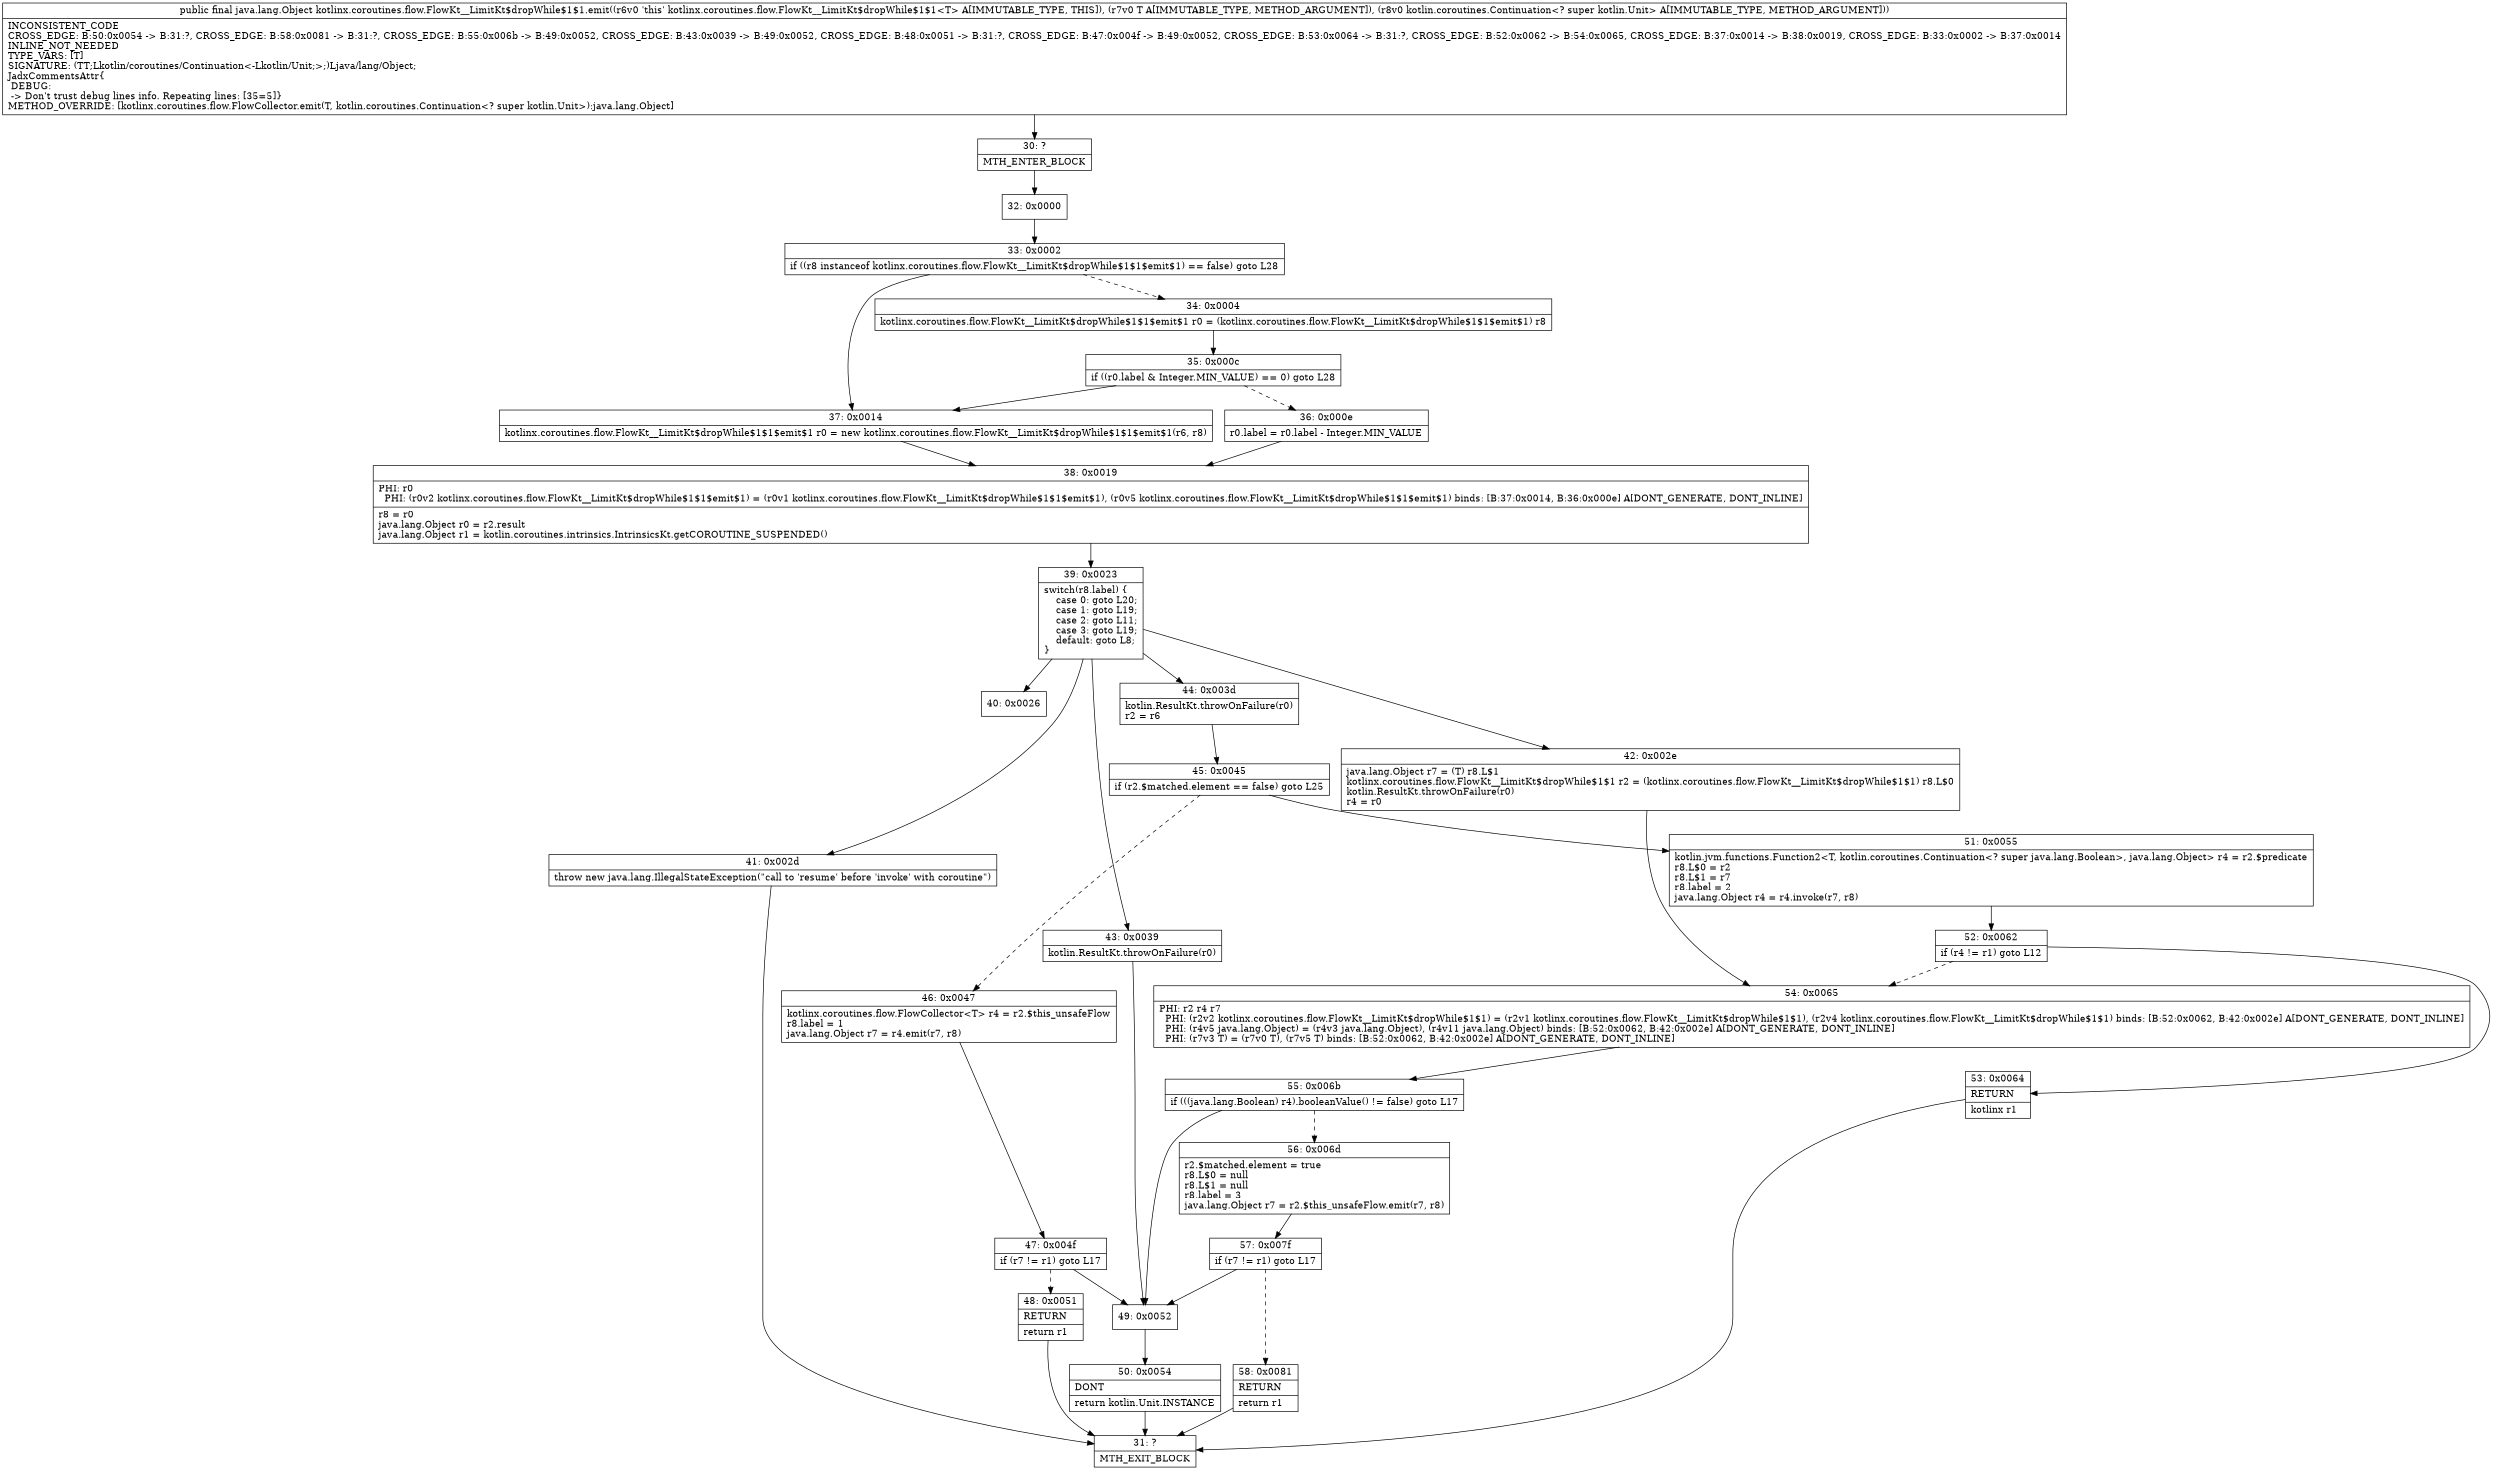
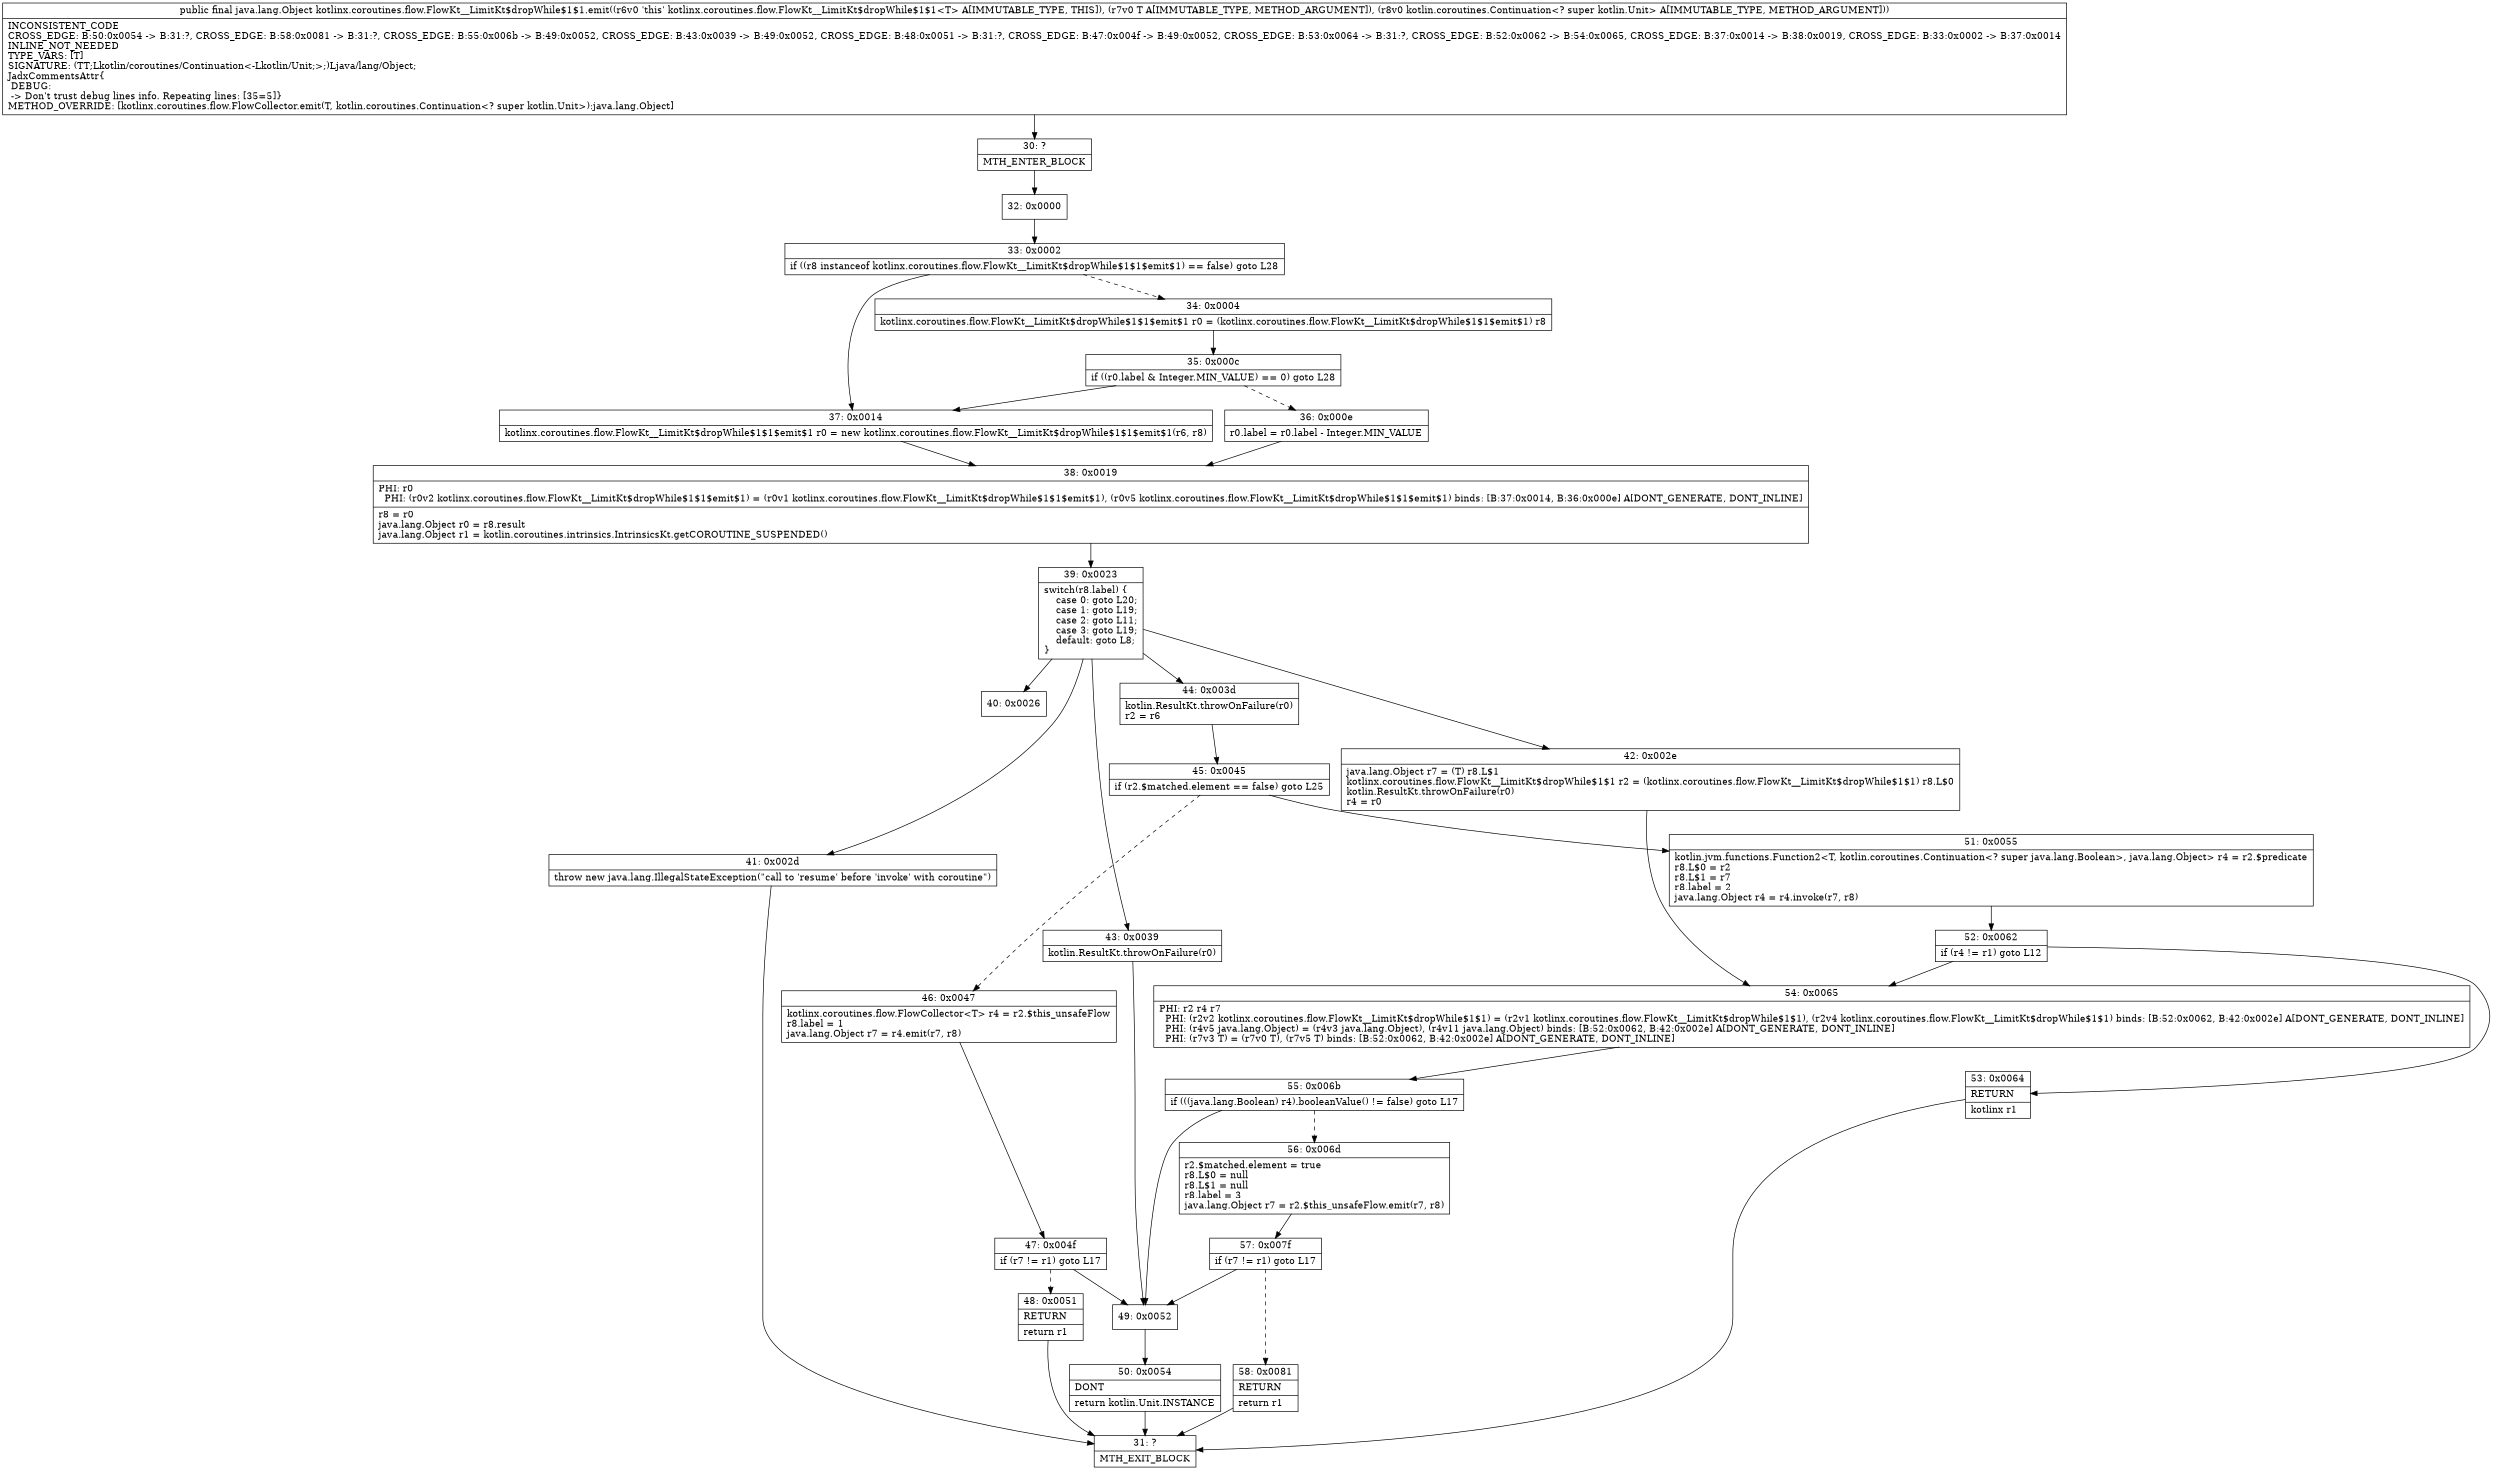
node "38: 0x0019": text "java.lang.Object r0 = r2.result" -> "java.lang.Object r0 = r8.result"
edge "52: 0x0062" -> "54: 0x0065": style dashed -> solid
